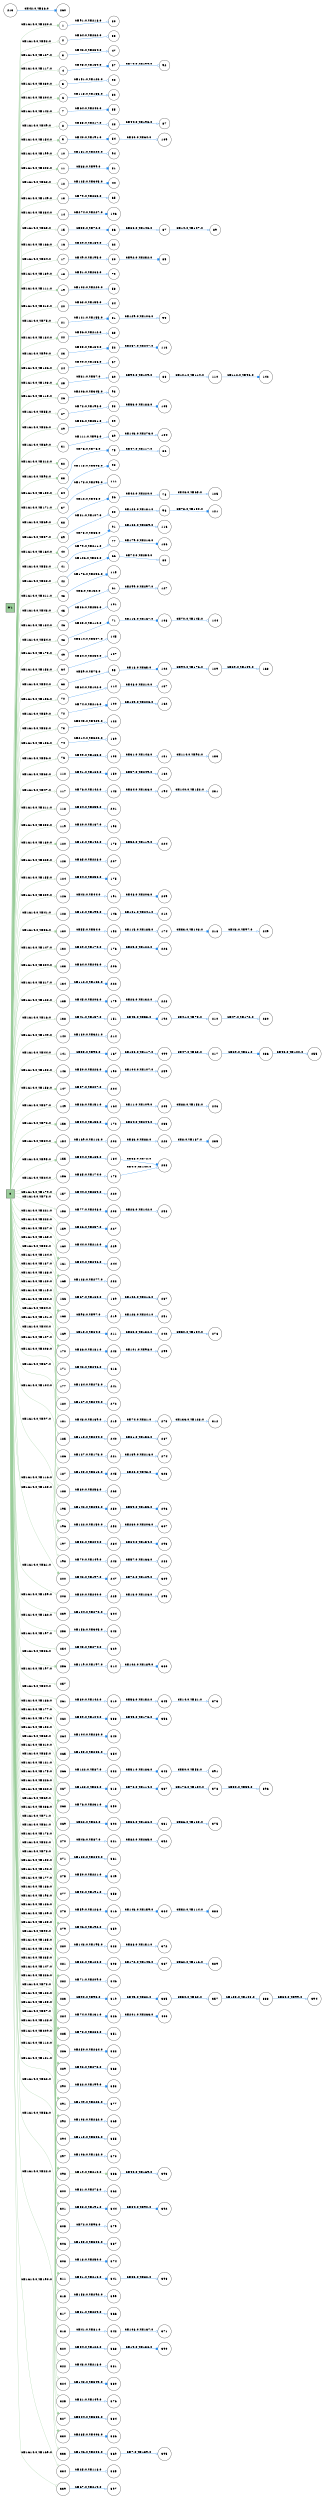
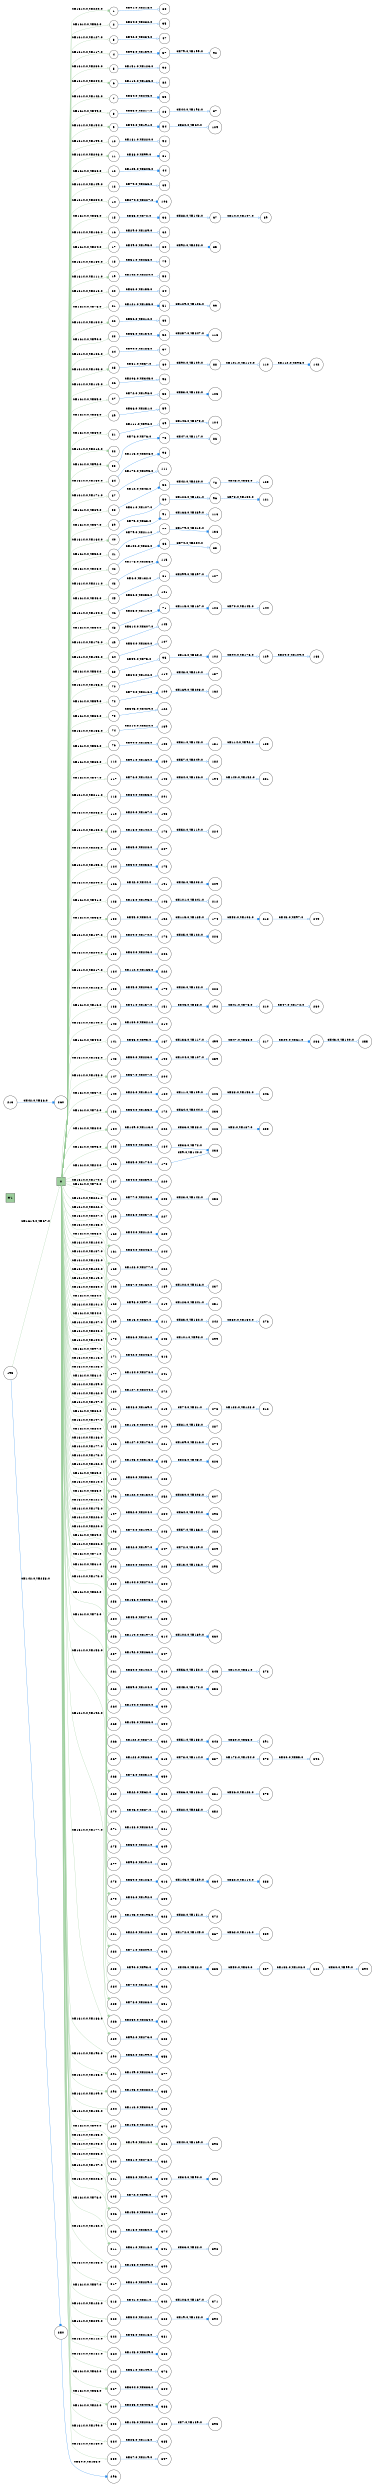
edge "0" -> "195": reversed
node "347": added
node "400": removed
